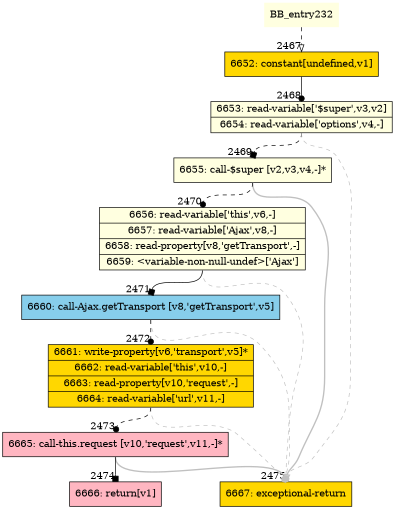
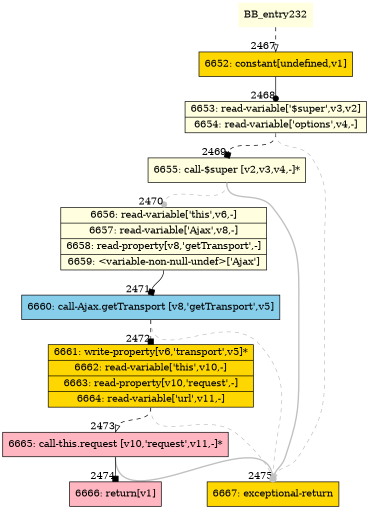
edge "6655: call-$super [v2,v3,v4,-]*" -> "6656: read-variable['this',v6,-]": color black -> gray
edge "6660: call-Ajax.getTransport [v8,'getTransport',v5]" -> "6661: write-property[v6,'transport',v5]*": arrowhead dot -> box
edge "6656: read-variable['this',v6,-]" -> "6667: exceptional-return": removed
edge "6661: write-property[v6,'transport',v5]*" -> "6665: call-this.request [v10,'request',v11,-]*": arrowhead dot -> onormal
